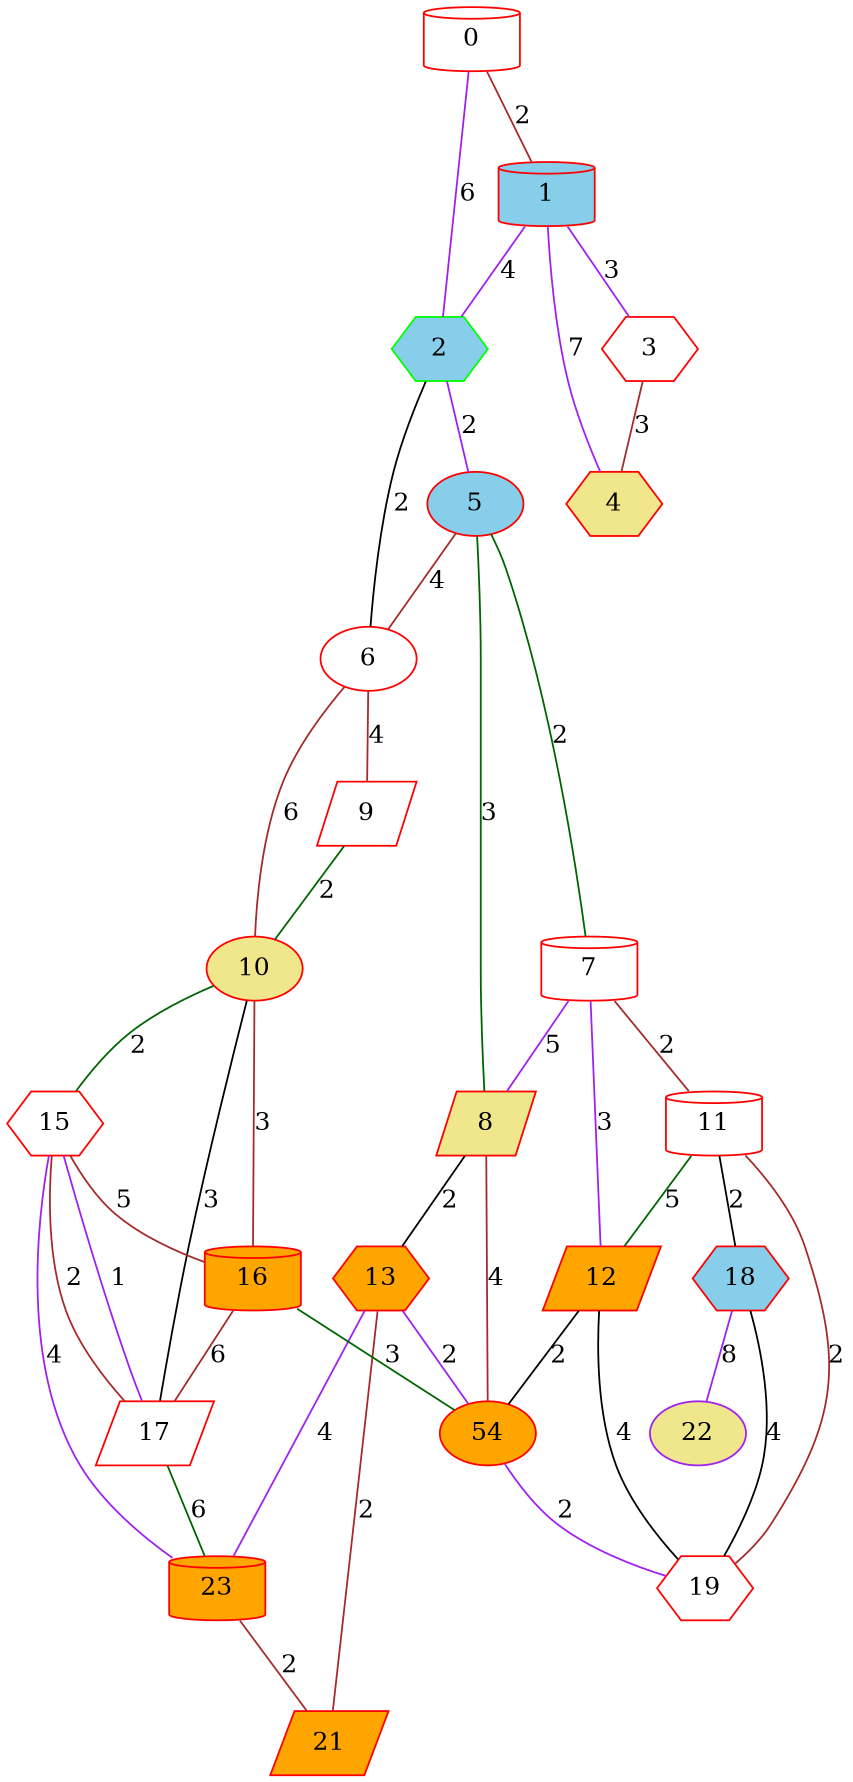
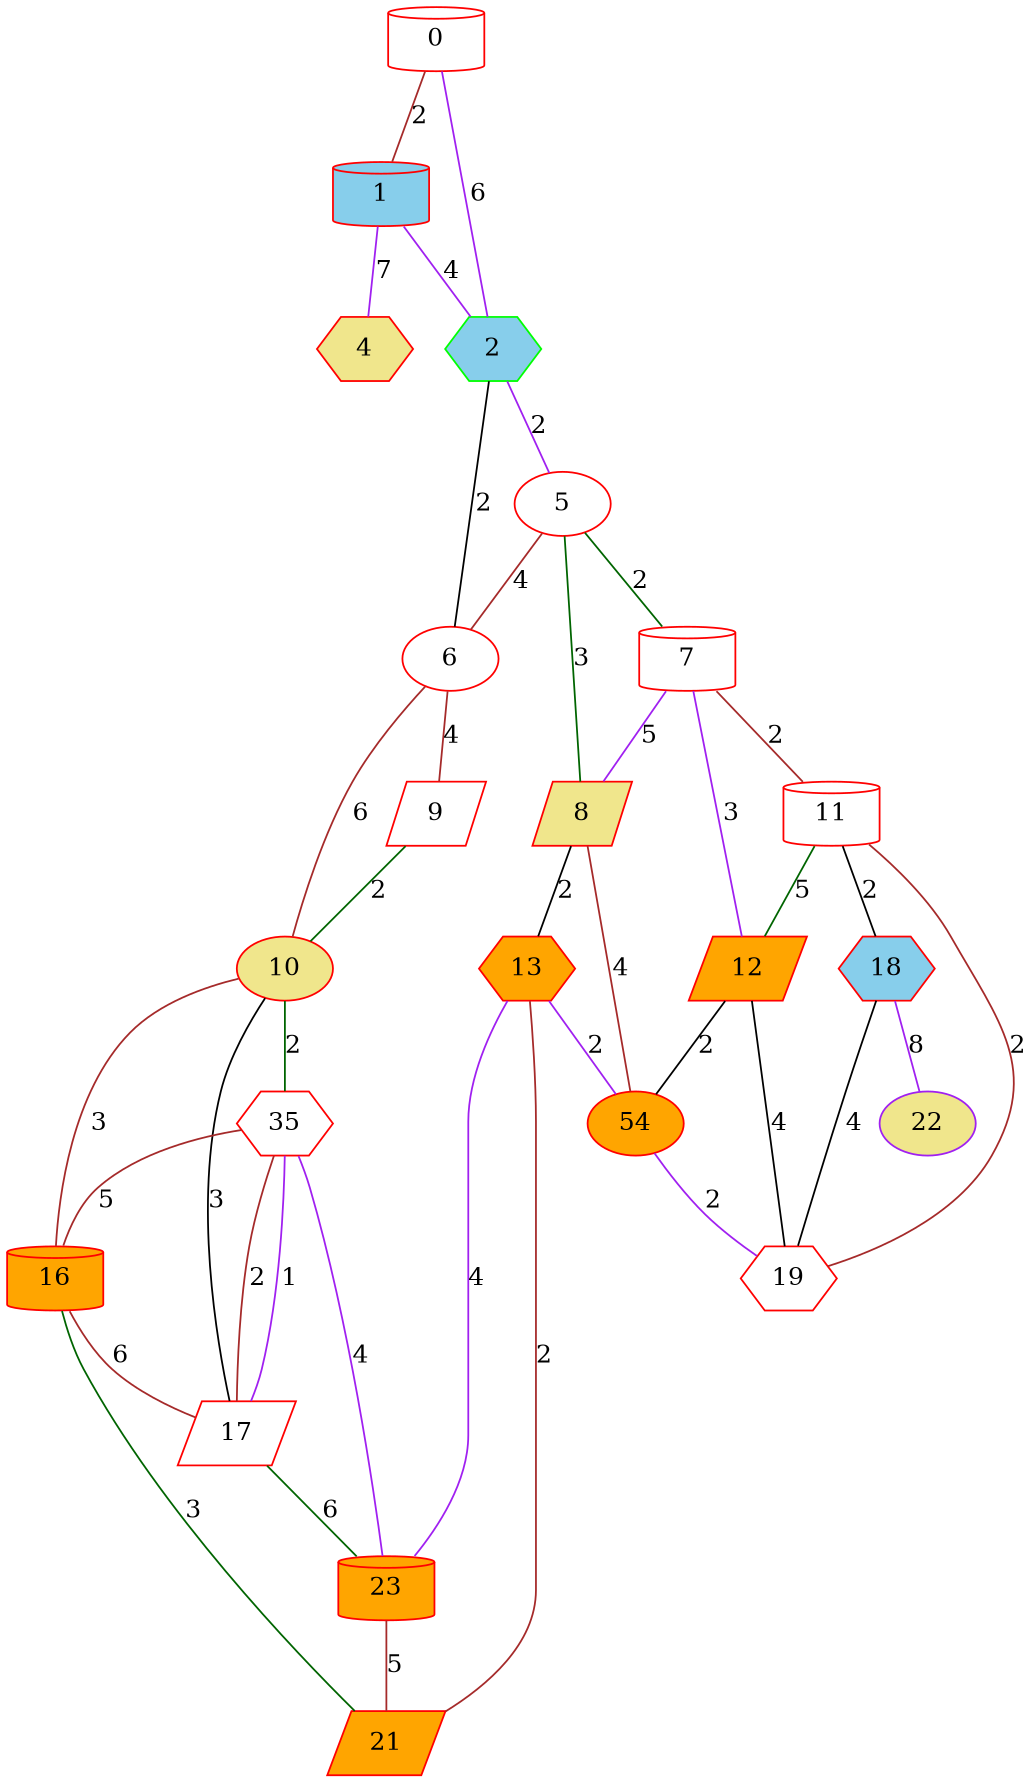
node "3": removed
node "5": fillcolor skyblue -> white
node "15": label "15" -> "35"
edge "16" -- "54": now "16" -- "21"
edge "23" -- "21": label "2" -> "5"
